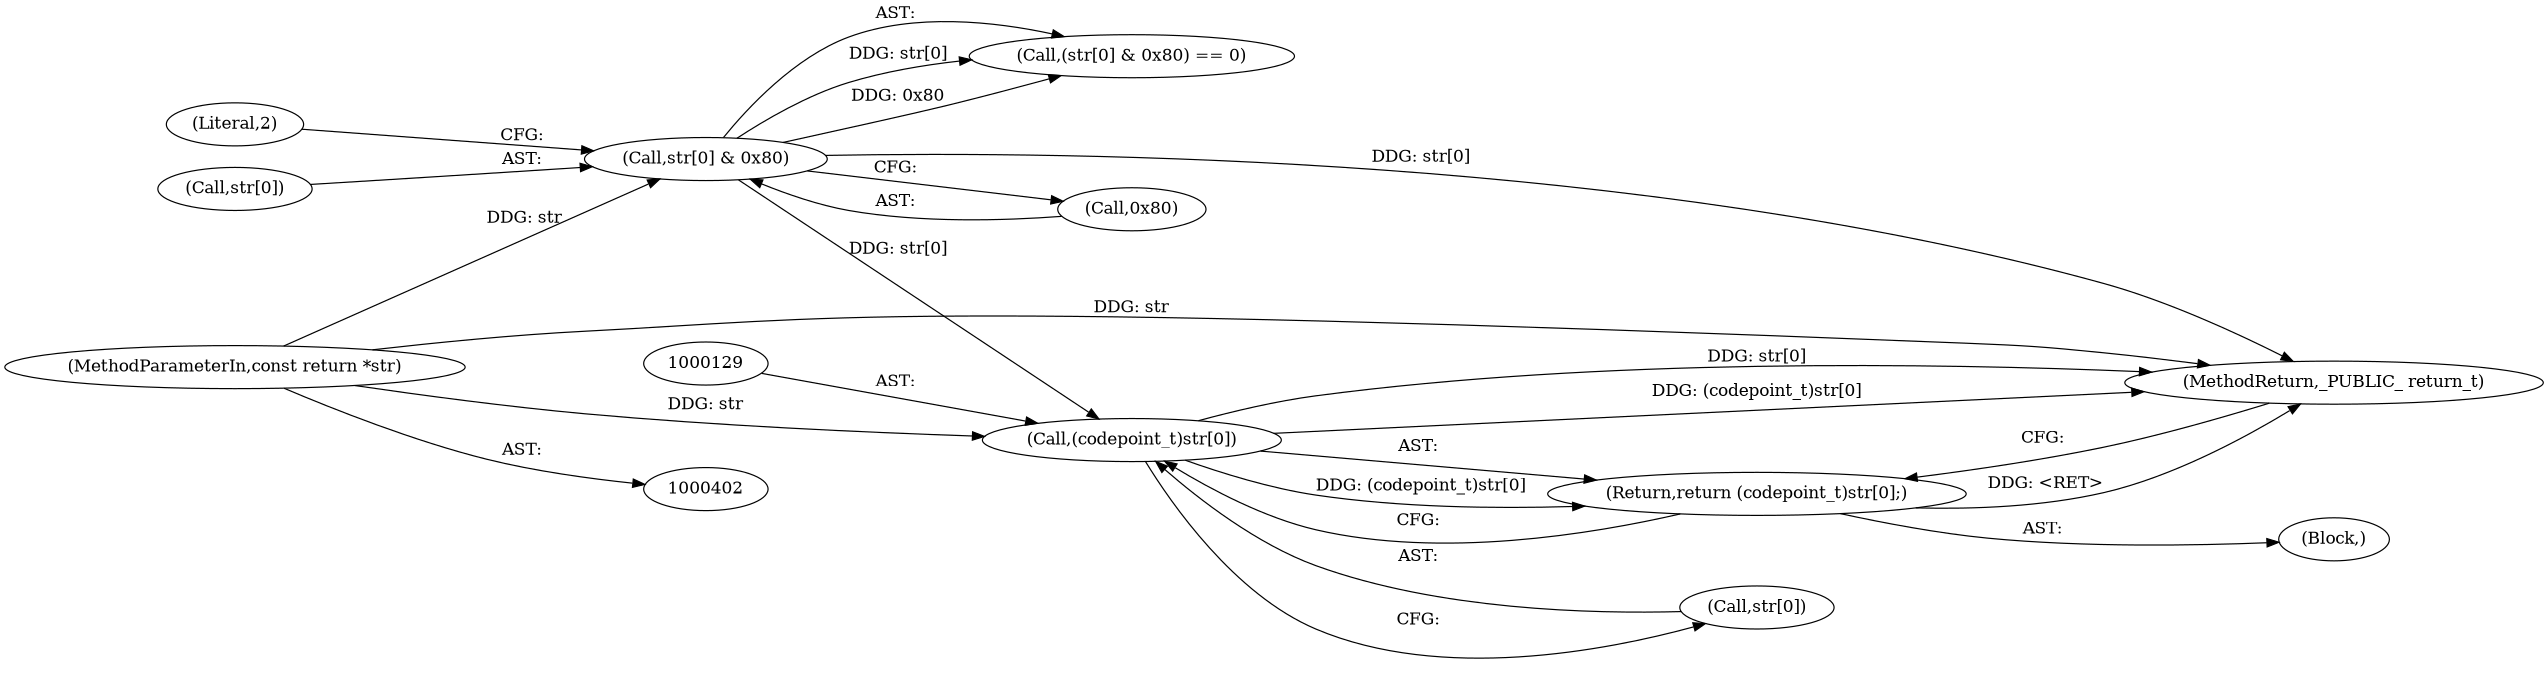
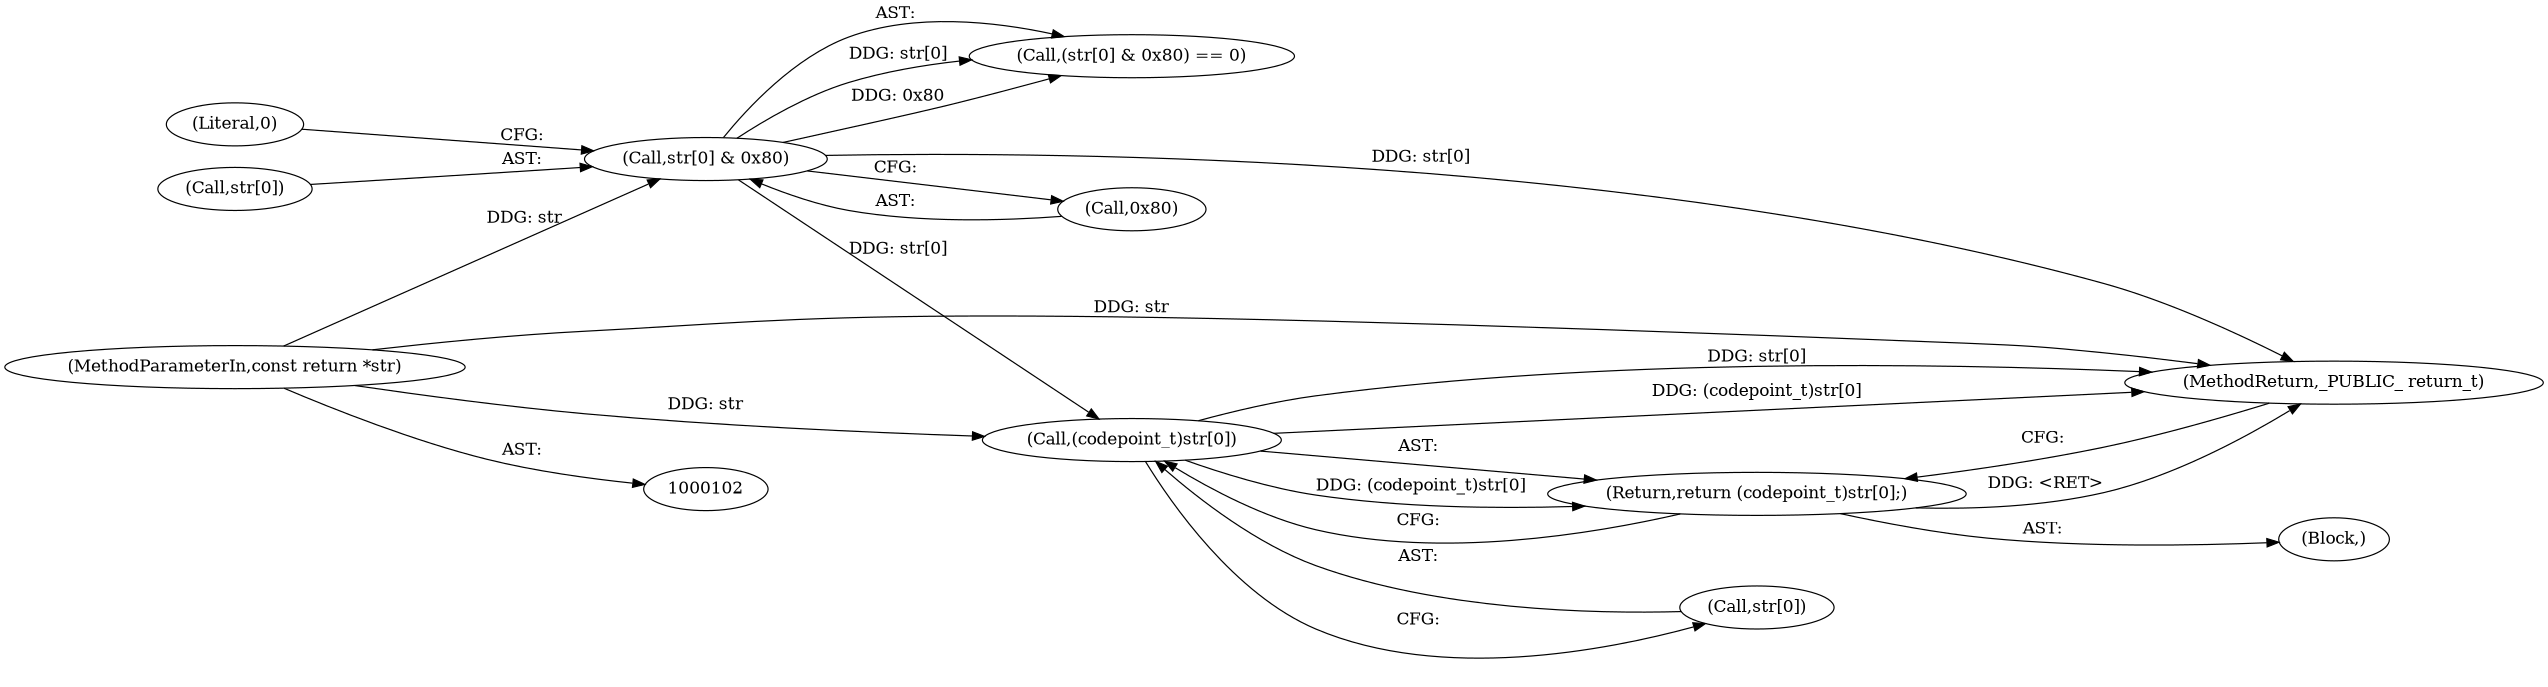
node "(Literal,2)": label "(Literal,2)" -> "(Literal,0)"
node "1000129": removed
node "1000402": label "1000402" -> "1000102"
